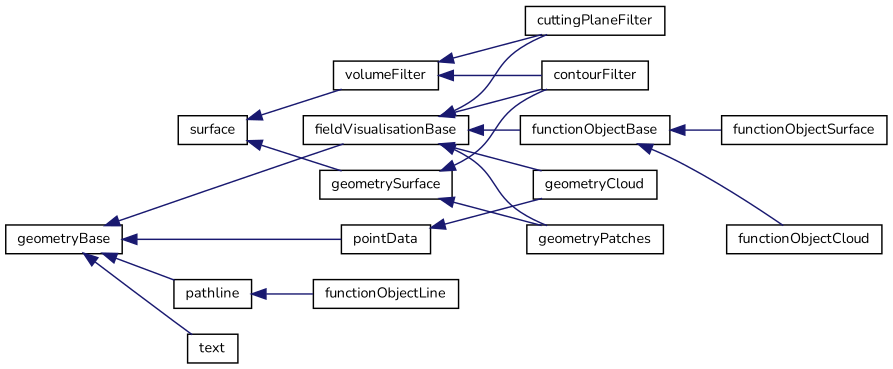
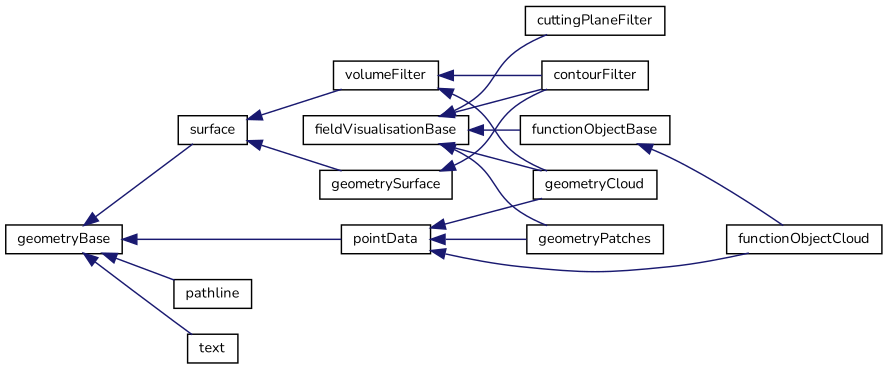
edge "cuttingPlaneFilter" -> "volumeFilter": now "geometryCloud" -> "volumeFilter"
node "functionObjectSurface": removed
edge "fieldVisualisationBase" -> "geometryBase": now "surface" -> "geometryBase"
edge "geometryPatches" -> "geometrySurface": now "geometryPatches" -> "pointData"
edge "functionObjectCloud" -> "pointData": added
node "functionObjectLine": removed
